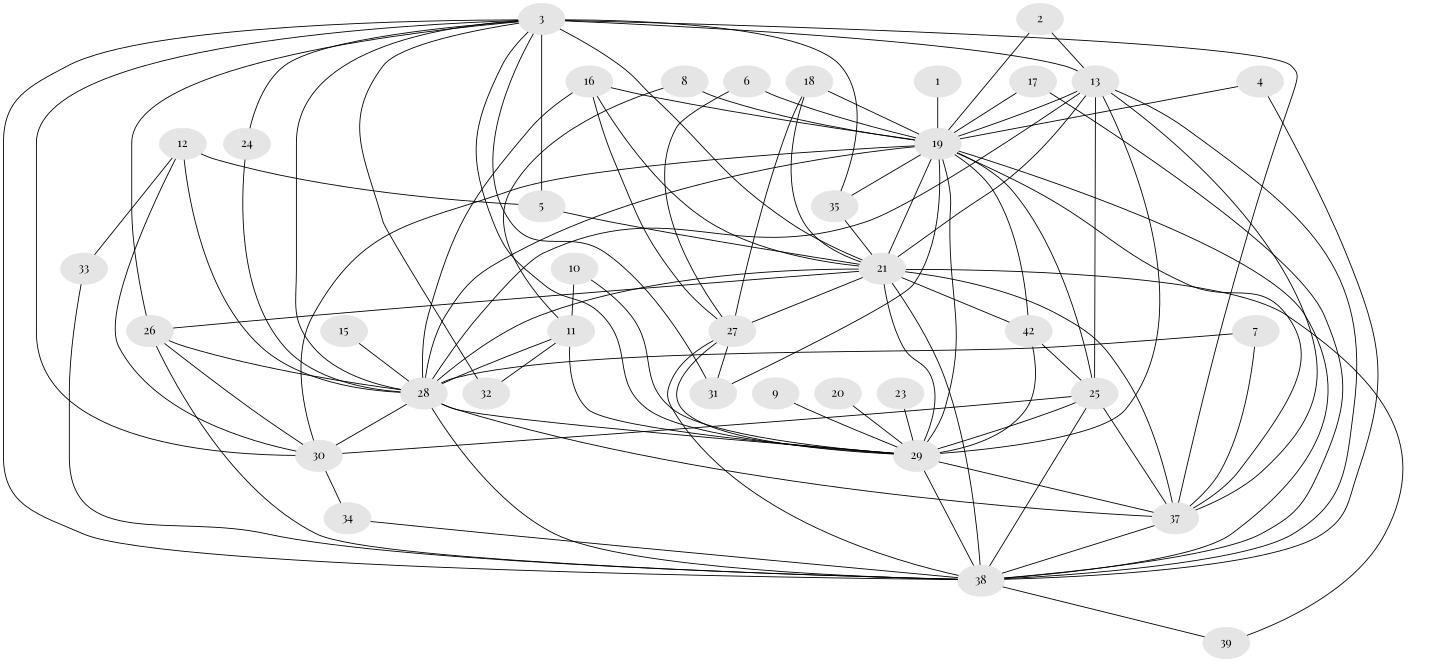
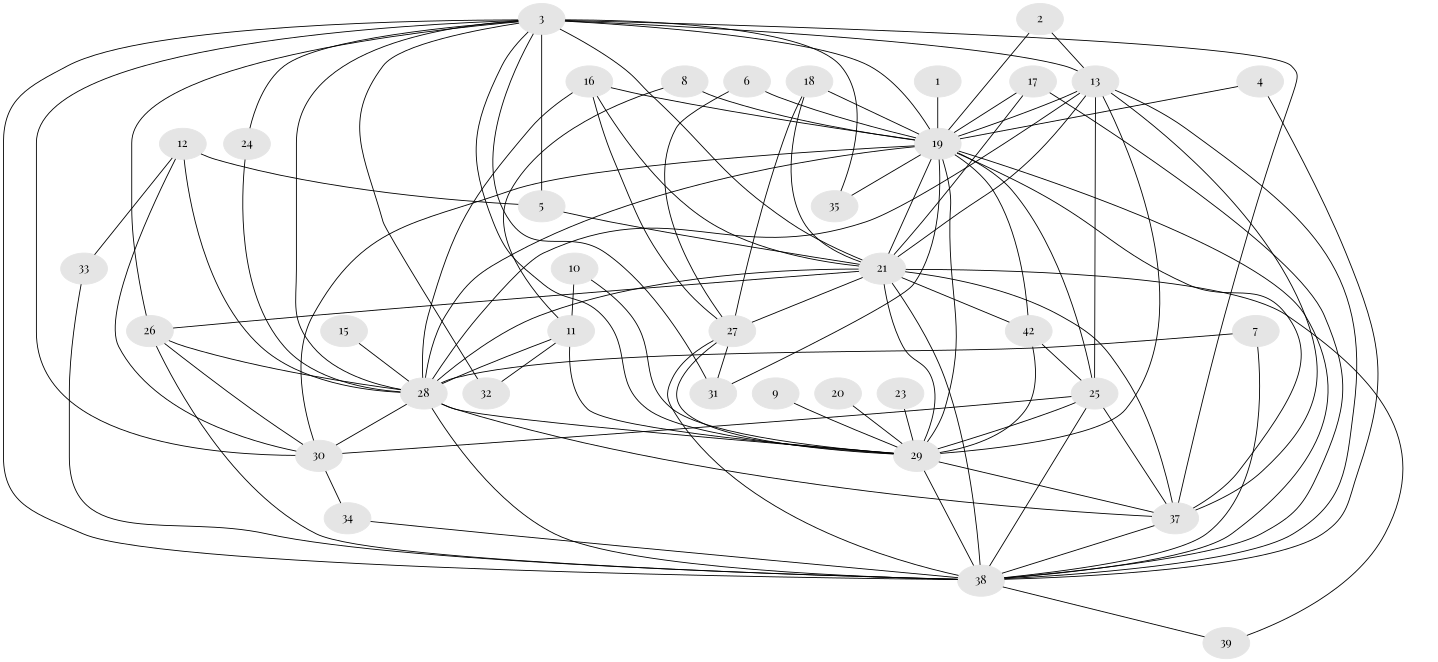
edge "3" -- "19": added
edge "35" -- "21": now "17" -- "21"
edge "7" -- "37": now "7" -- "38"
